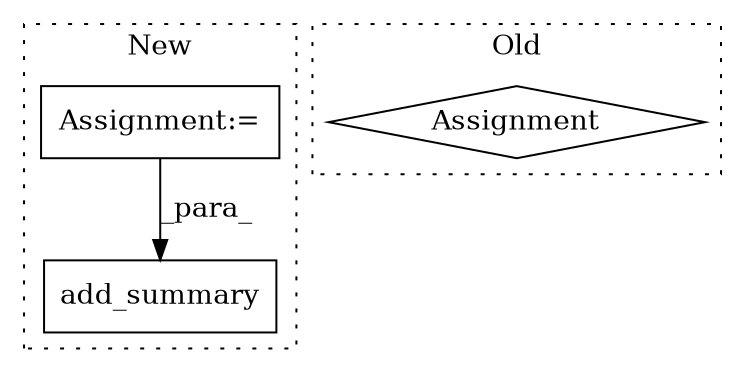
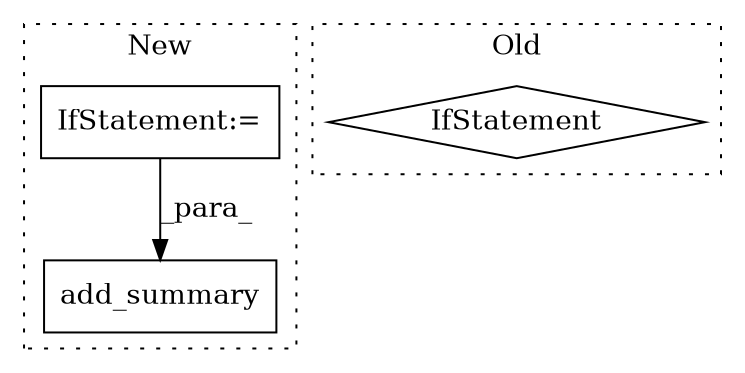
node "Assignment:=": label "Assignment:=" -> "IfStatement:="
node "Assignment": label "Assignment" -> "IfStatement"
